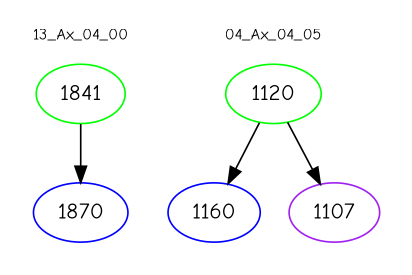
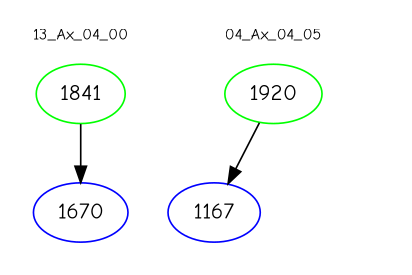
node "1120": label "1120" -> "1920"
node "1870": label "1870" -> "1670"
node "1160": label "1160" -> "1167"
node "1107": removed
